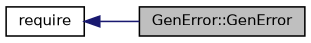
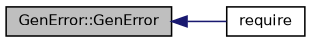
edge "GenError::GenError" -> "require": reversed
